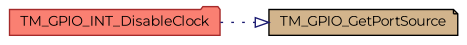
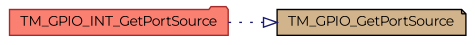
node "TM_GPIO_INT_DisableClock": label "TM_GPIO_INT_DisableClock" -> "TM_GPIO_INT_GetPortSource"
